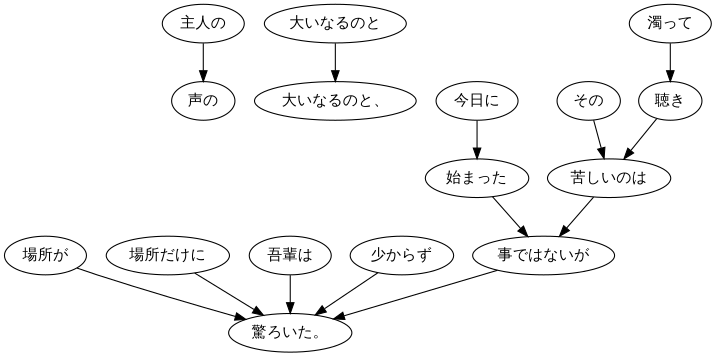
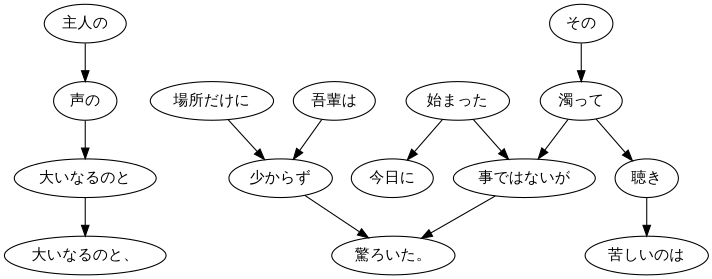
edge "声の" -> "大いなるのと": added
edge "今日に" -> "始まった": reversed
edge "その" -> "苦しいのは": now "その" -> "濁って"
edge "苦しいのは" -> "事ではないが": now "濁って" -> "事ではないが"
node "場所が": removed
edge "吾輩は" -> "驚ろいた。": now "吾輩は" -> "少からず"
edge "場所だけに" -> "驚ろいた。": now "場所だけに" -> "少からず"
